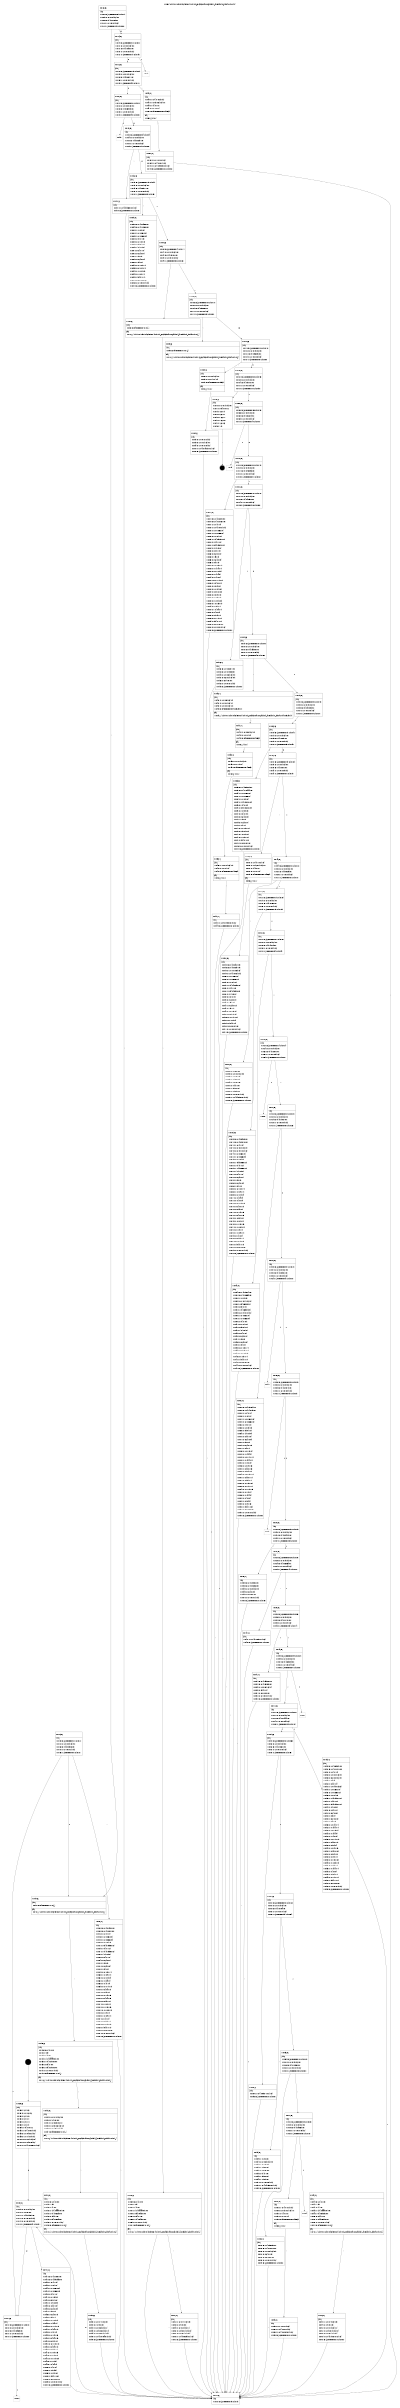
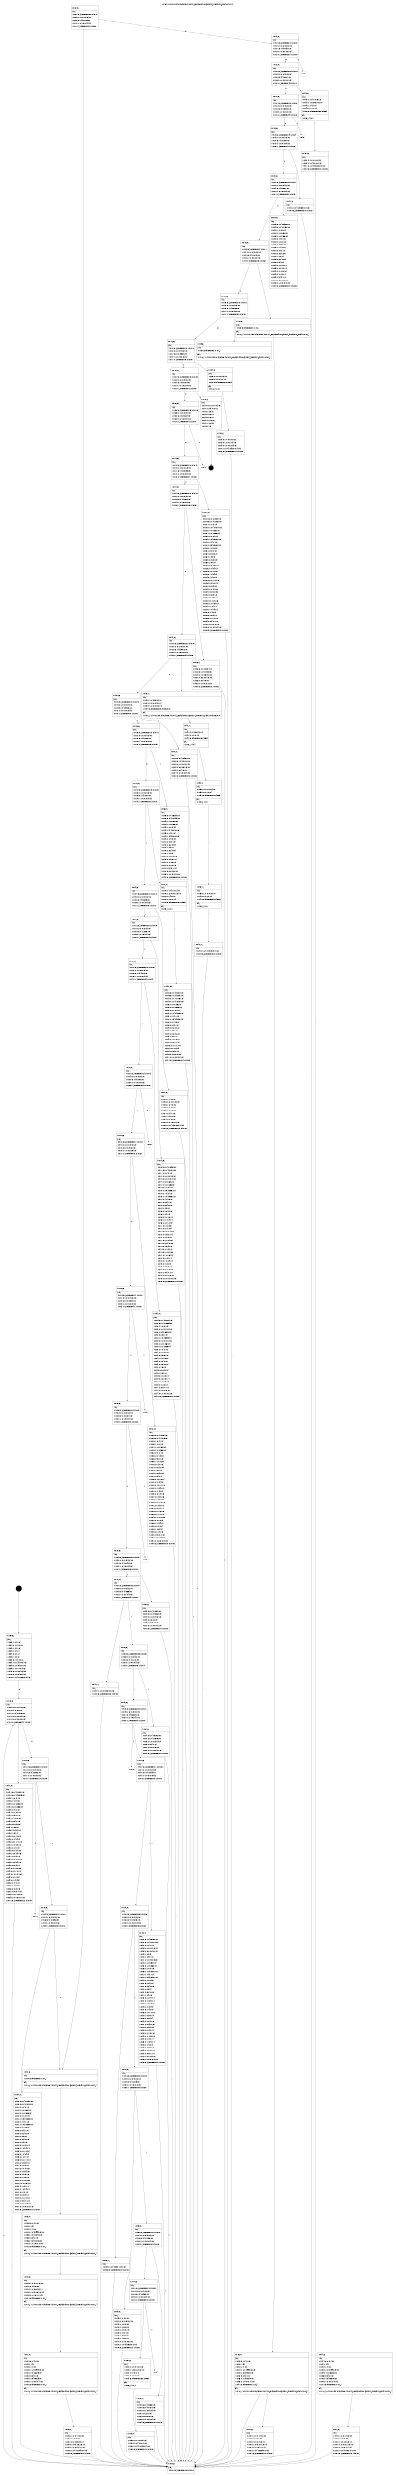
node "0x401c1e [27]": added
edge "0x40163d [25]" -> "0x401624 [25]": reversed
